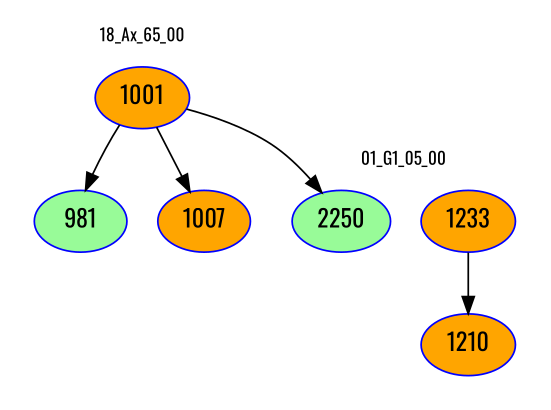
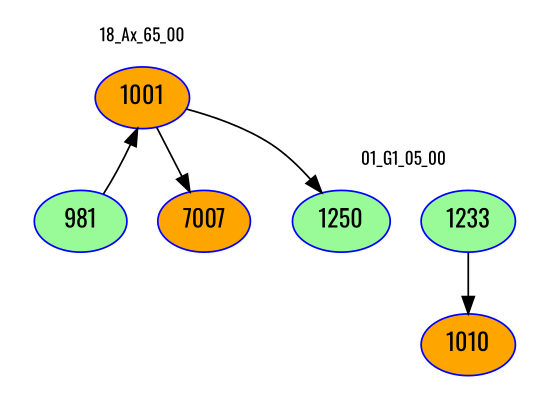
edge "1001" -> "981": reversed
node "1007": label "1007" -> "7007"
node "2250": label "2250" -> "1250"
node "1233": fillcolor orange -> palegreen
node "1210": label "1210" -> "1010"
